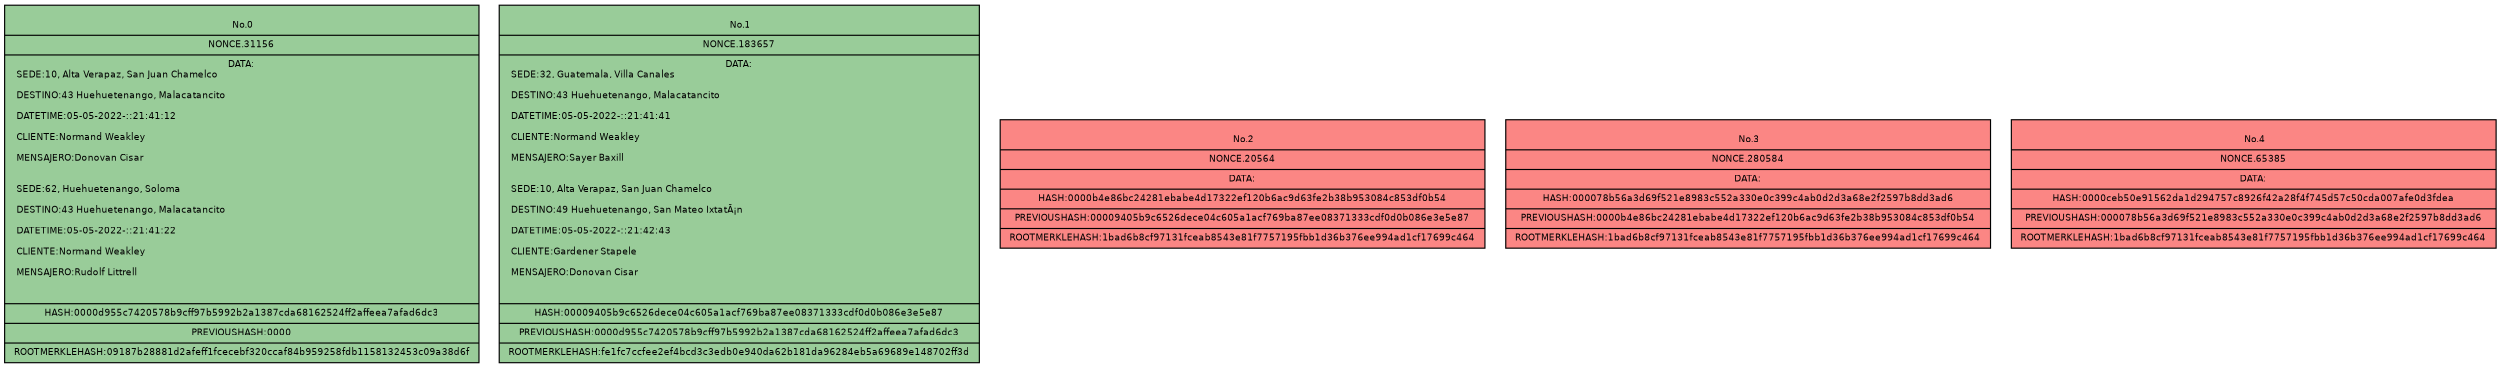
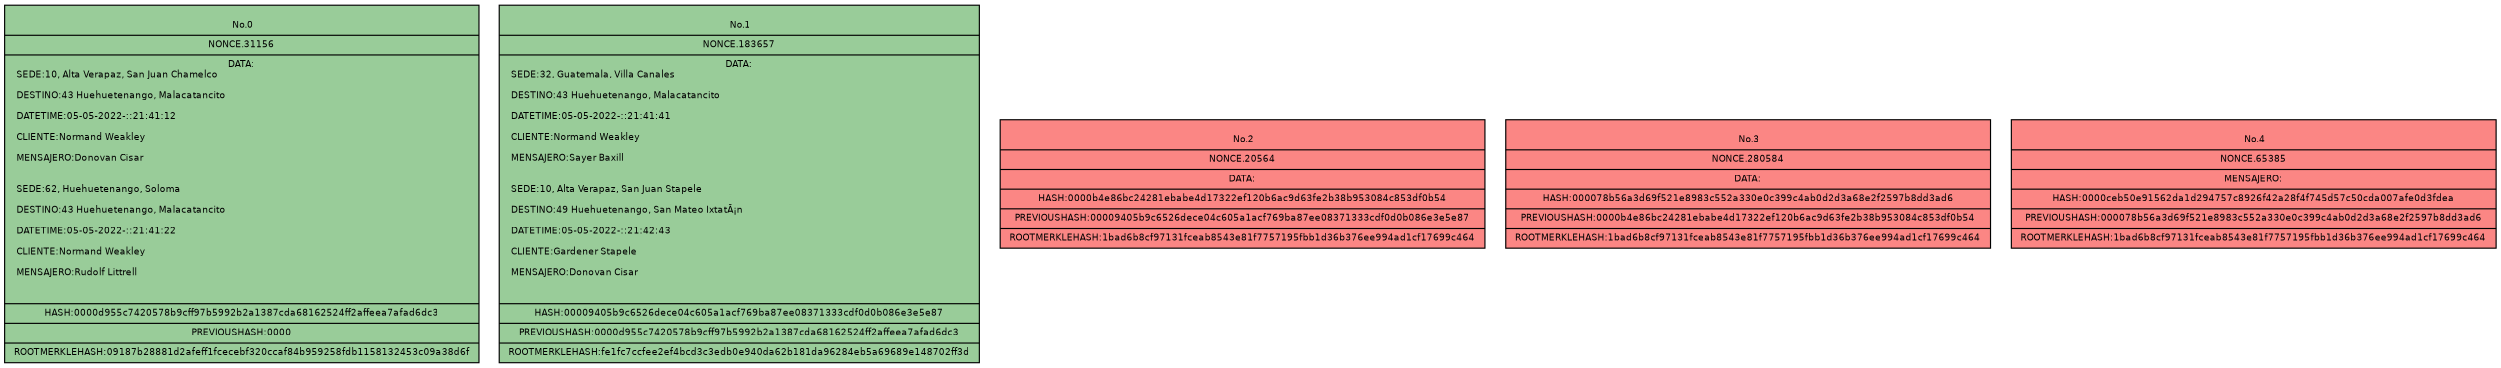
node "No.4": text "DATA:" -> "MENSAJERO:"
node "No.1": text "SEDE:10, Alta Verapaz, San Juan Chamelco" -> "SEDE:10, Alta Verapaz, San Juan Stapele"
